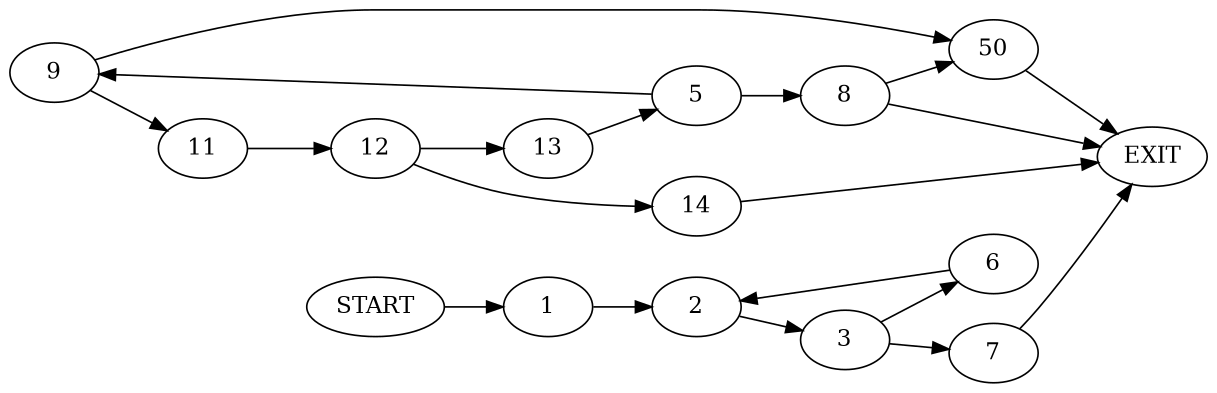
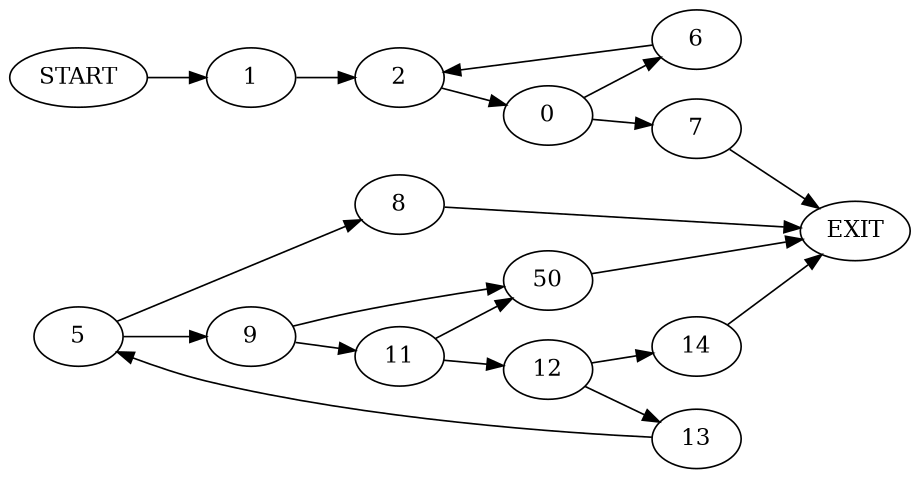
edge "8" -> "50": now "11" -> "50"
node "3": label "3" -> "0"
